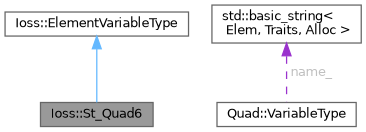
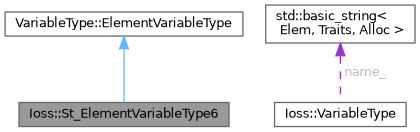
node "Ioss::ElementVariableType": label "Ioss::ElementVariableType" -> "VariableType::ElementVariableType"
node "Ioss::St_Quad6": label "Ioss::St_Quad6" -> "Ioss::St_ElementVariableType6"
node "Quad::VariableType": label "Quad::VariableType" -> "Ioss::VariableType"
